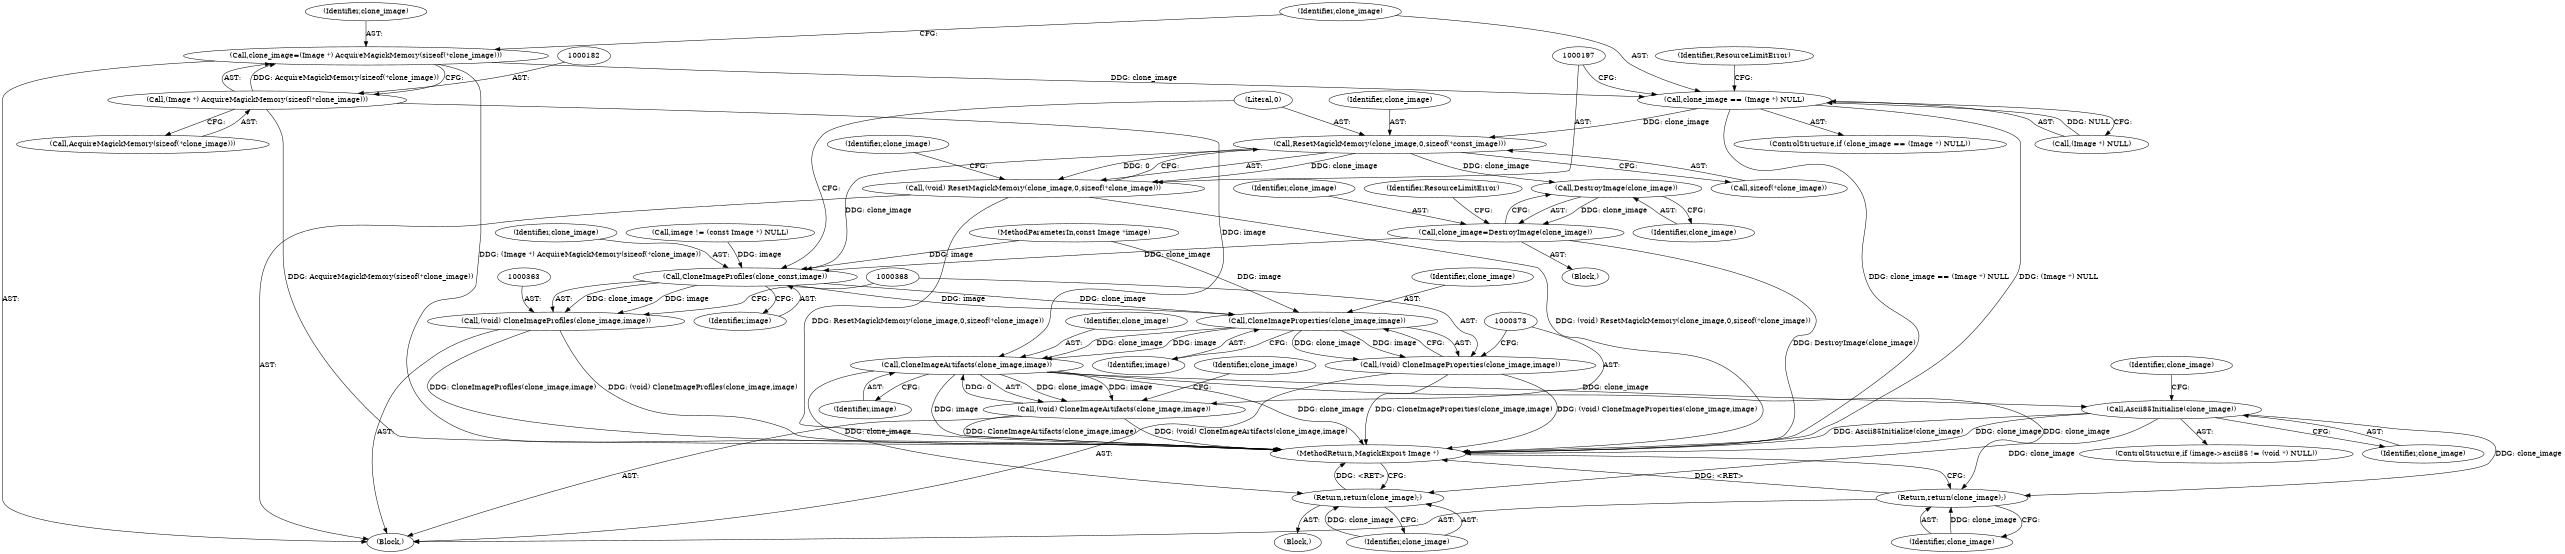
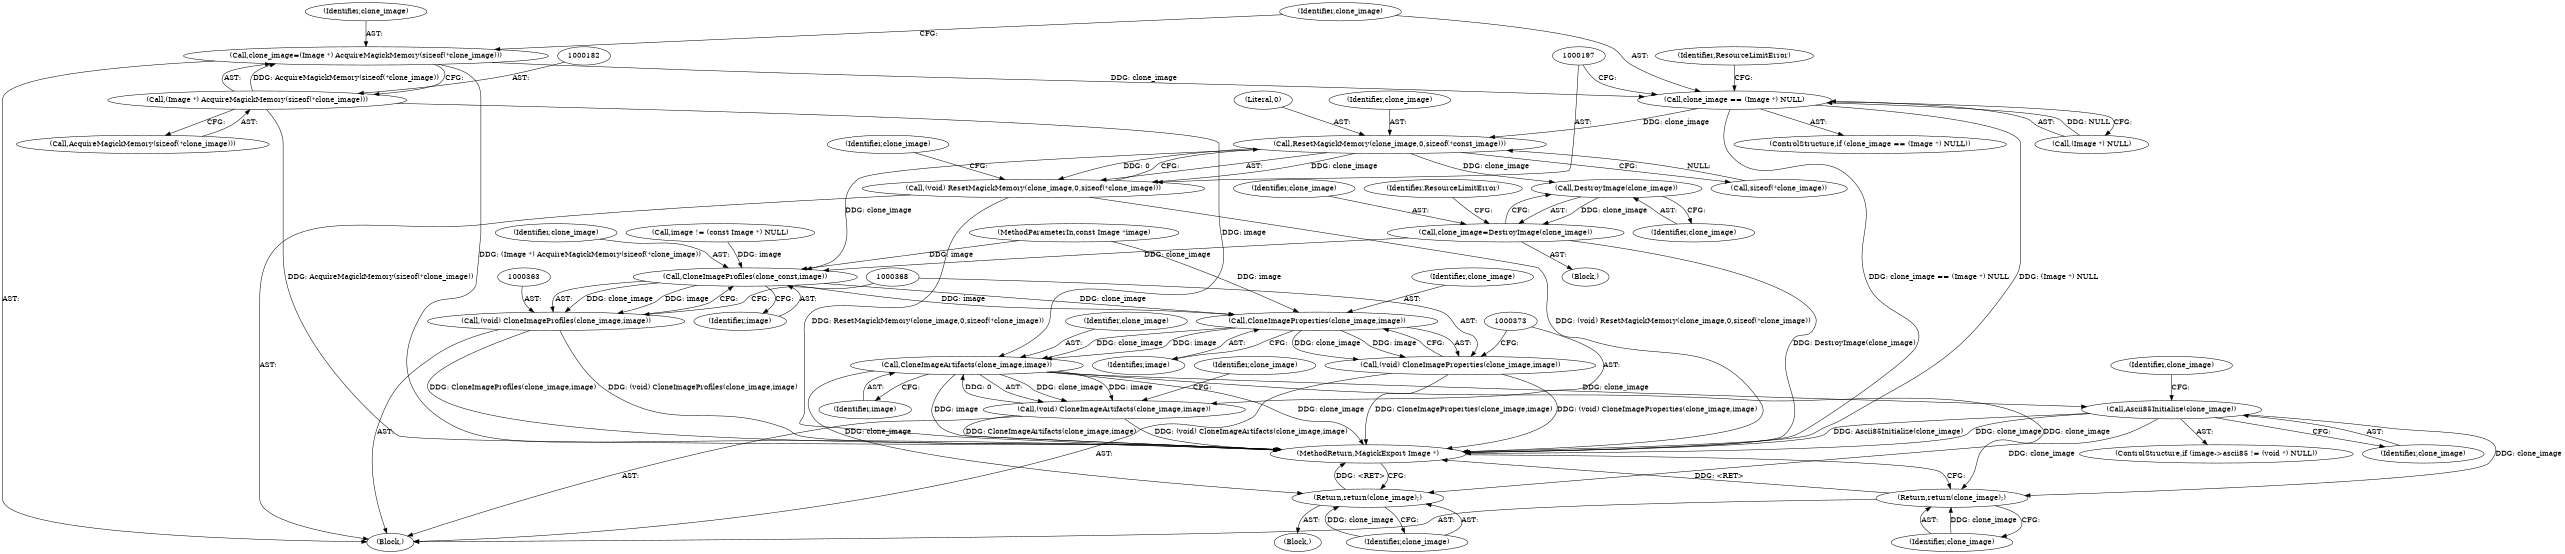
edge "(Literal,0)" -> "(Call,CloneImageProfiles(clone_const,image))": now "(Call,(void) CloneImageProfiles(clone_image,image))" -> "(Call,CloneImageProfiles(clone_const,image))"
edge "(Call,sizeof(*clone_image))" -> "(Call,ResetMagickMemory(clone_image,0,sizeof(*const_image)))": label "AST: " -> "NULL: "
